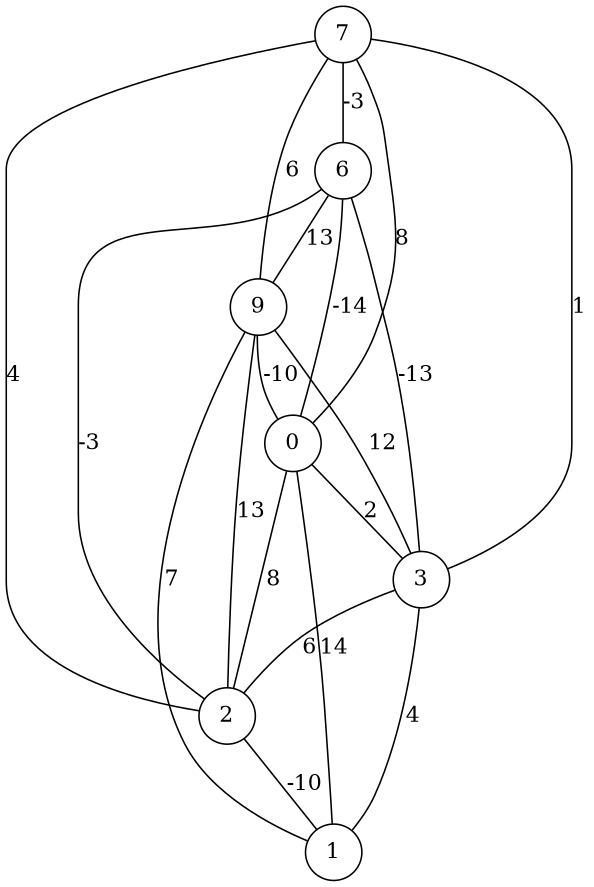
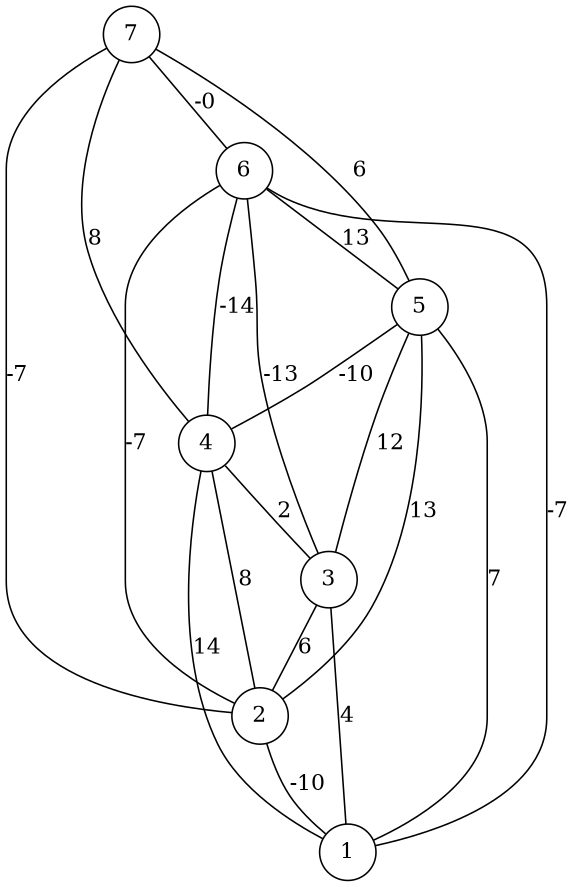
edge "7" -- "6": label "-3" -> "-0"
edge "7" -- "3": removed, label "1"
node "9": label "9" -> "5"
edge "7" -- "2": label "4" -> "-7"
edge "6" -- "2": label "-3" -> "-7"
node "0": label "0" -> "4"
edge "6" -- "1": added, label "-7"
